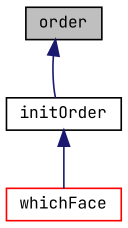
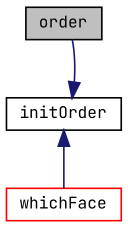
edge "initOrder" -> "order": reversed
